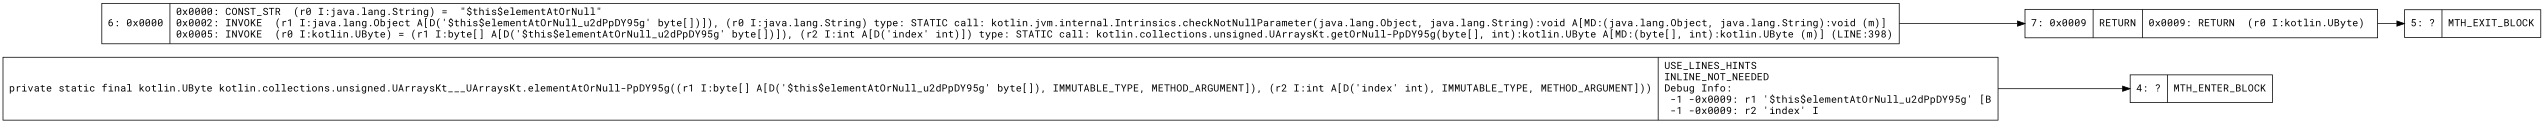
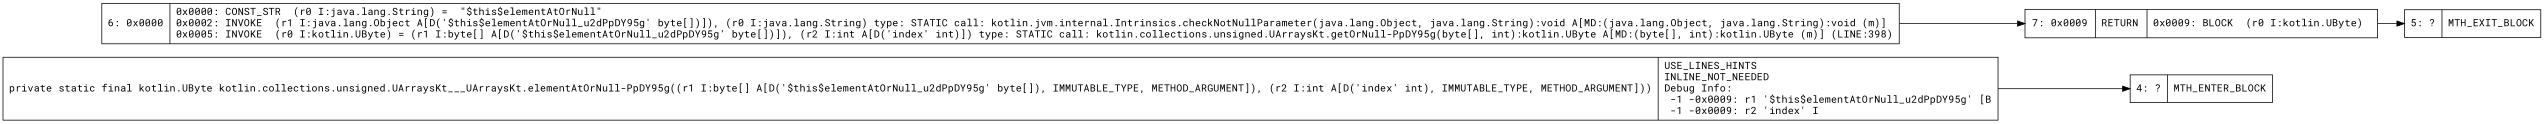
node "7: 0x0009": text "0x0009: RETURN  (r0 I:kotlin.UByte)" -> "0x0009: BLOCK  (r0 I:kotlin.UByte)"
